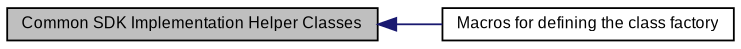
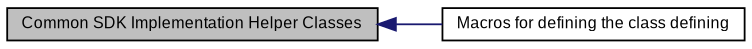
node "Macros for defining the class factory": label "Macros for defining the class factory" -> "Macros for defining the class defining"
